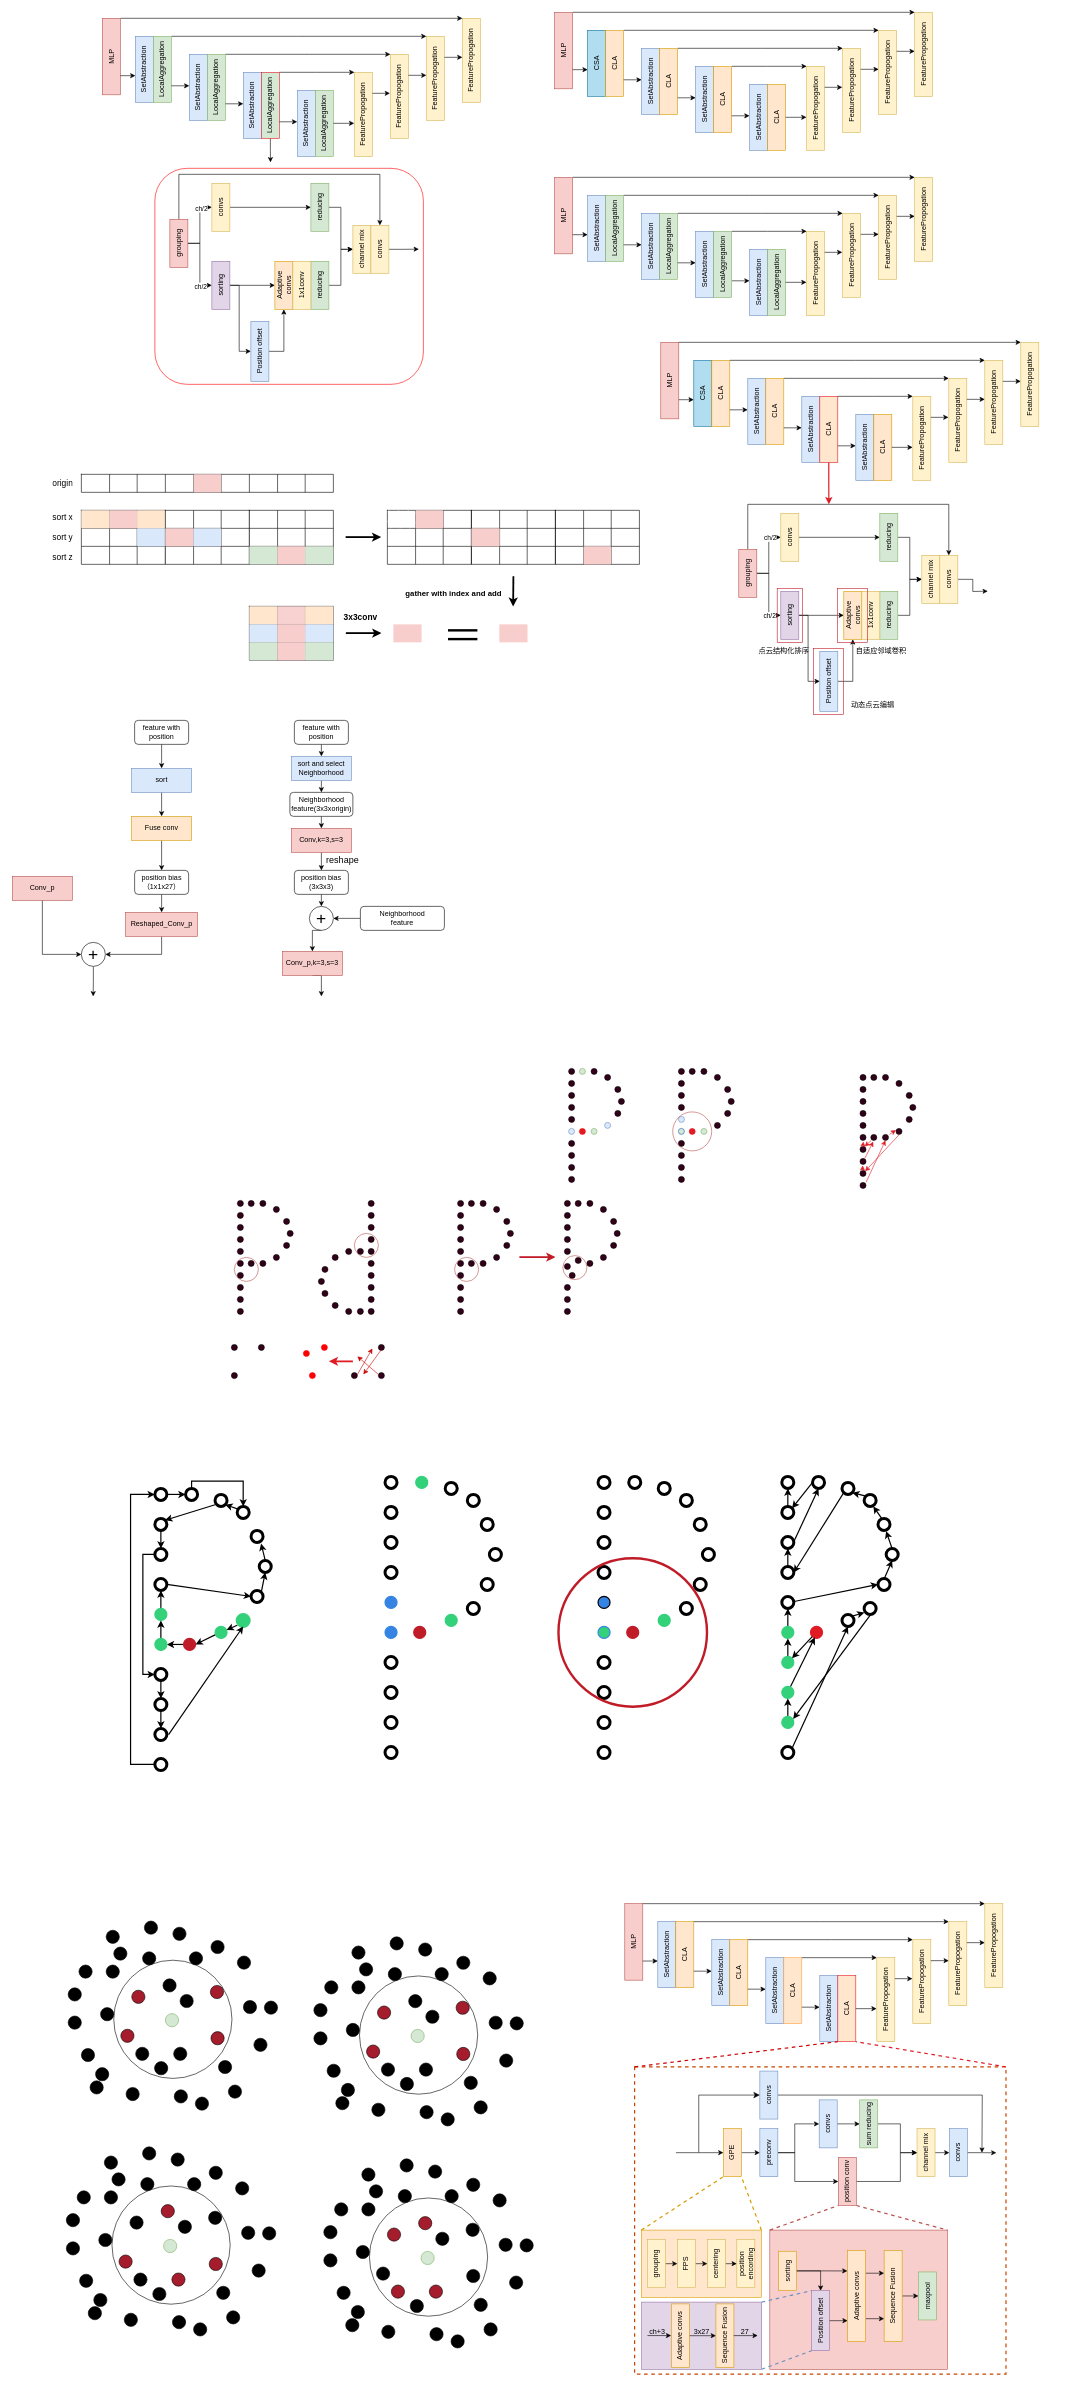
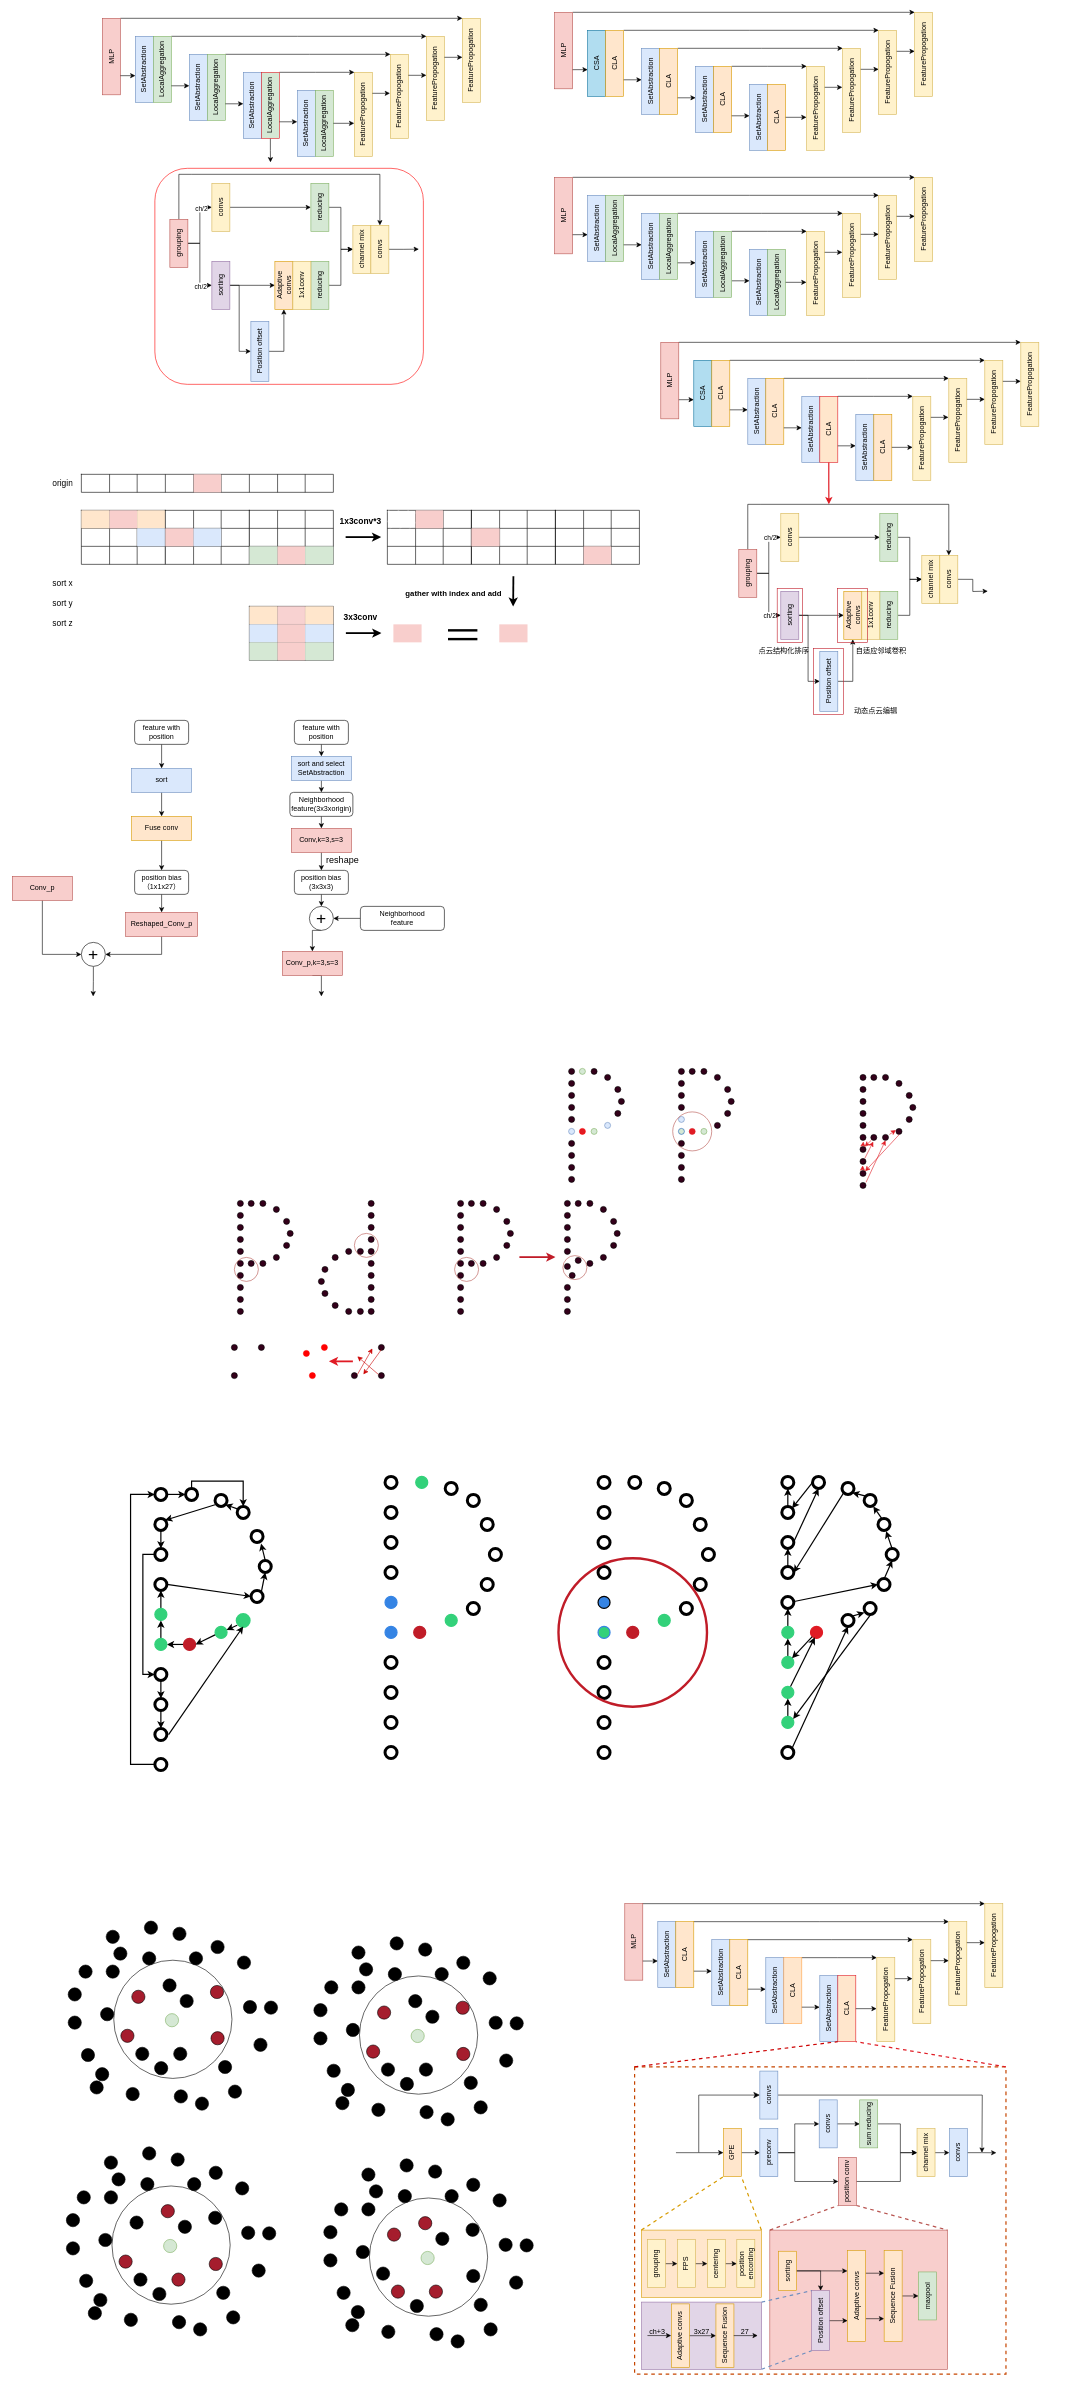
node "1x3conv*3": added
node "sort x sort y sort z": moved (66, 537) -> (66, 603)
node "动态点云编辑": moved (872, 705) -> (875, 711)
node "sort and select Neighborhood": label "sort and select Neighborhood" -> "sort and select SetAbstraction"
